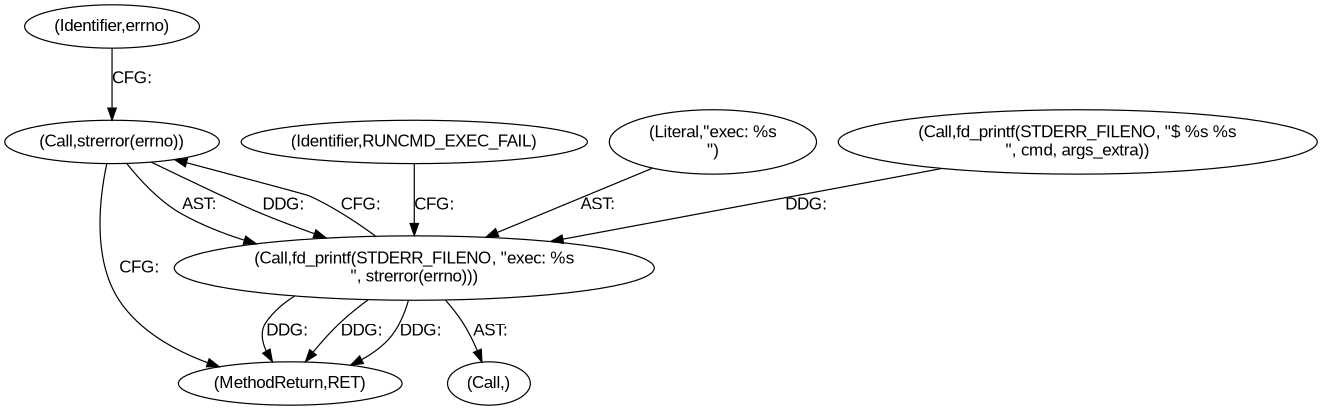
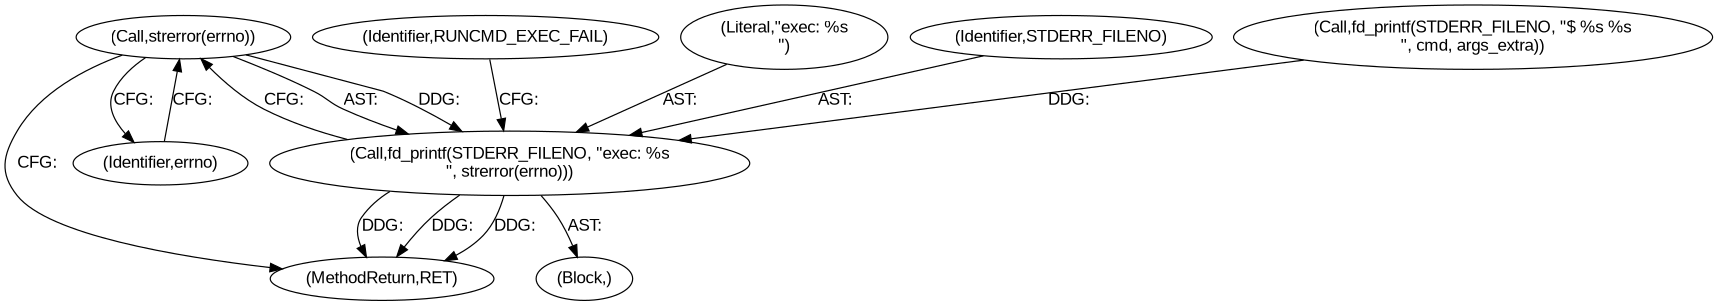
node "(Identifier,STDERR_FILENO)": added
edge "(Call,strerror(errno))" -> "(Identifier,errno)": added, label "CFG:"
node "(Call,)": label "(Call,)" -> "(Block,)"
